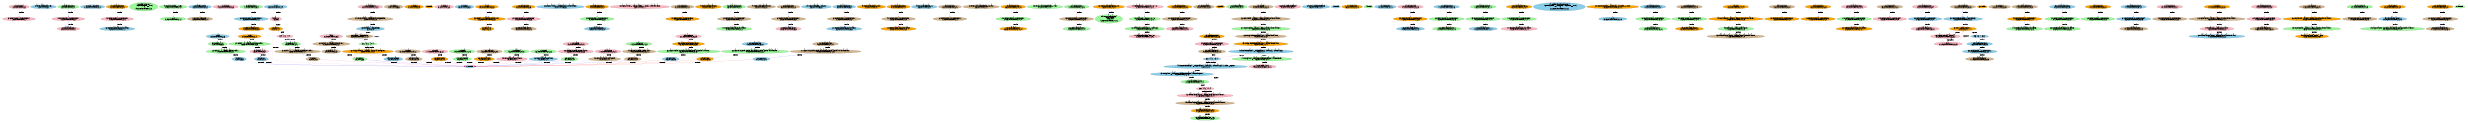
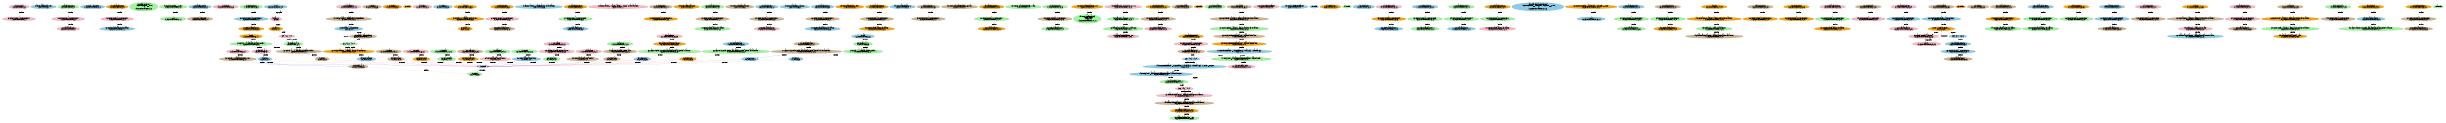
node "80_ sendto_txorigin21 523-function_definition-81-84": fillcolor tan -> skyblue
edge "41_ mul 256-function_definition-42-49" -> "42_ if_a == 0 273-if-43-45": label "next_line" -> "loop_update"
edge "52_ return c; 337-return-53-53" -> "0_ exit_node": reversed
